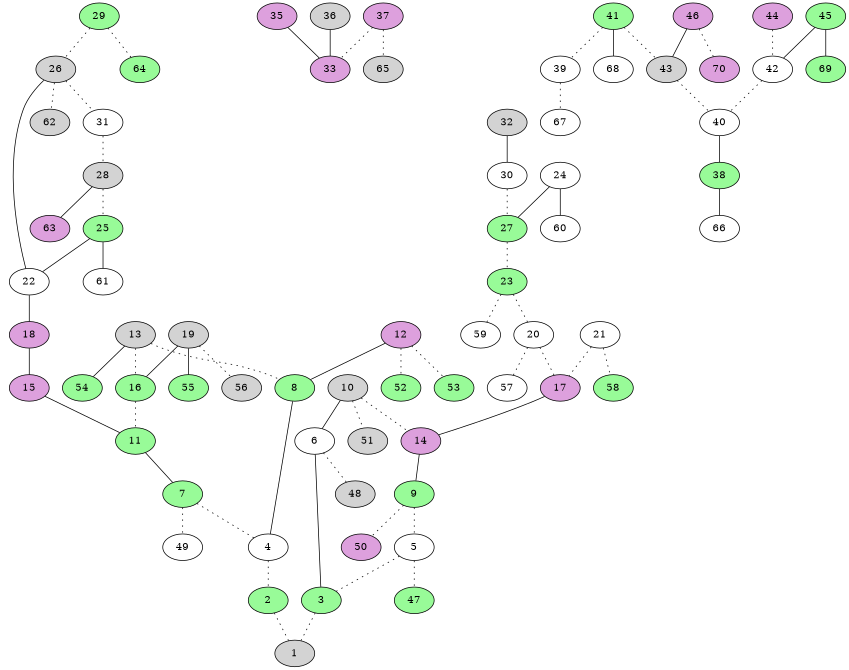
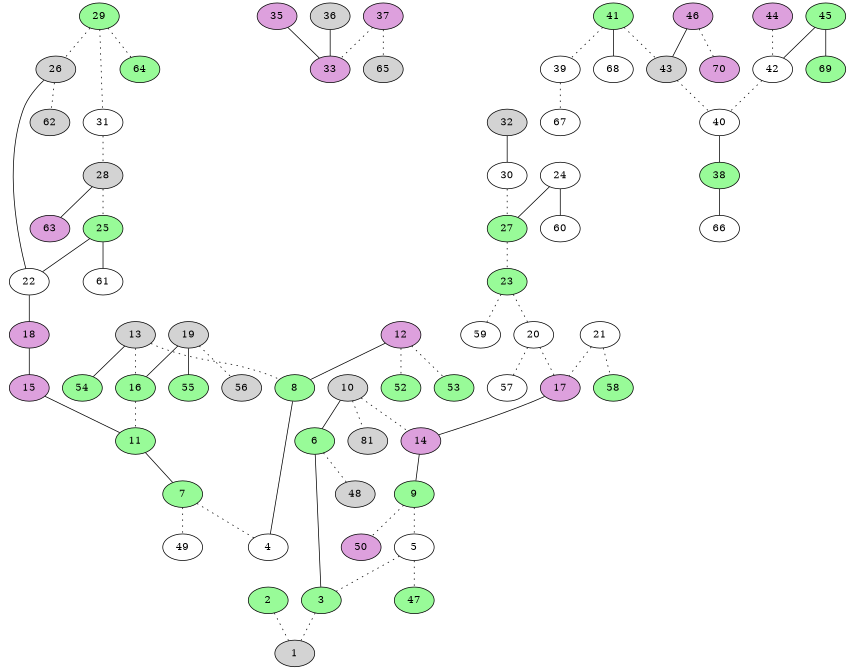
edge "26" -- "31": now "29" -- "31"
node "6": fillcolor white -> palegreen
node "51": label "51" -> "81"
edge "4" -- "2": removed
